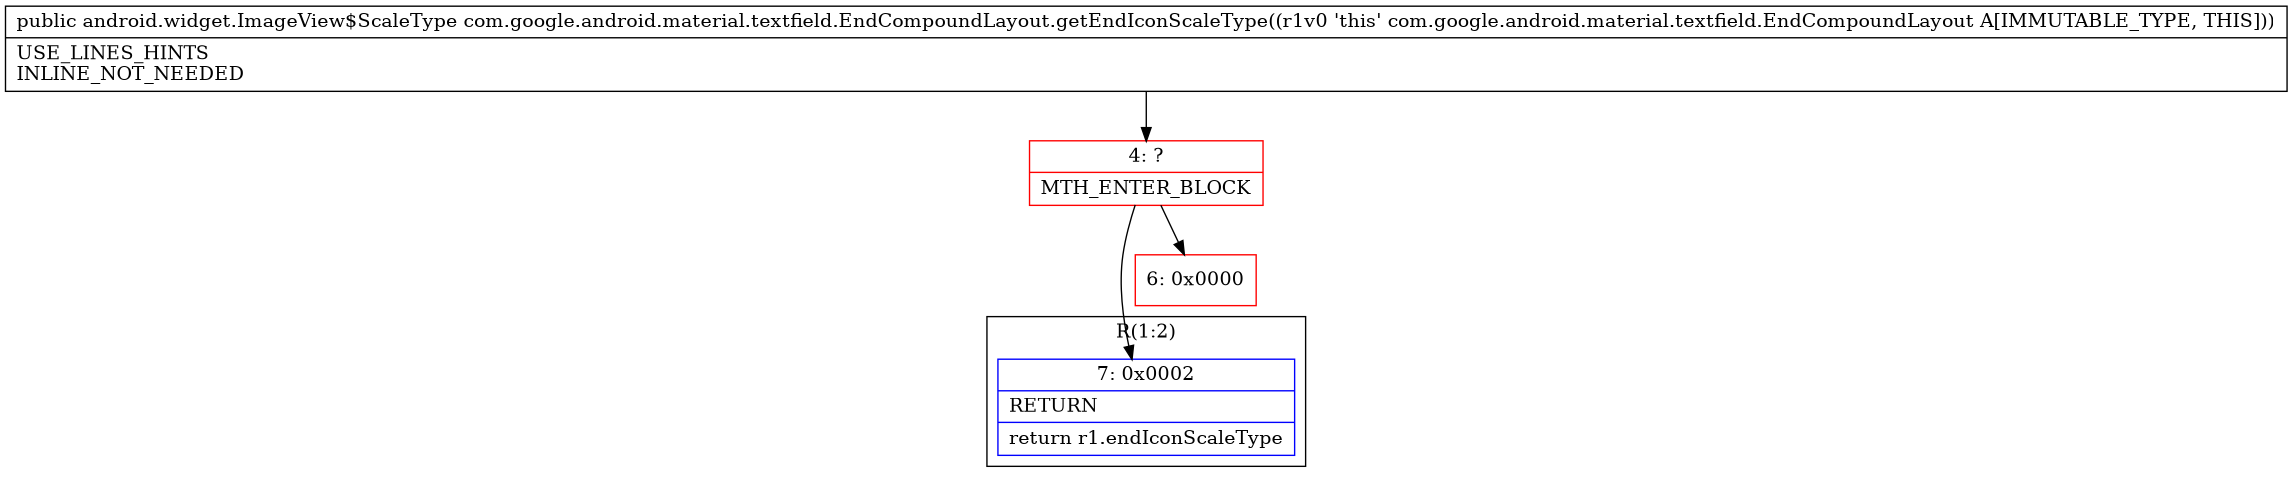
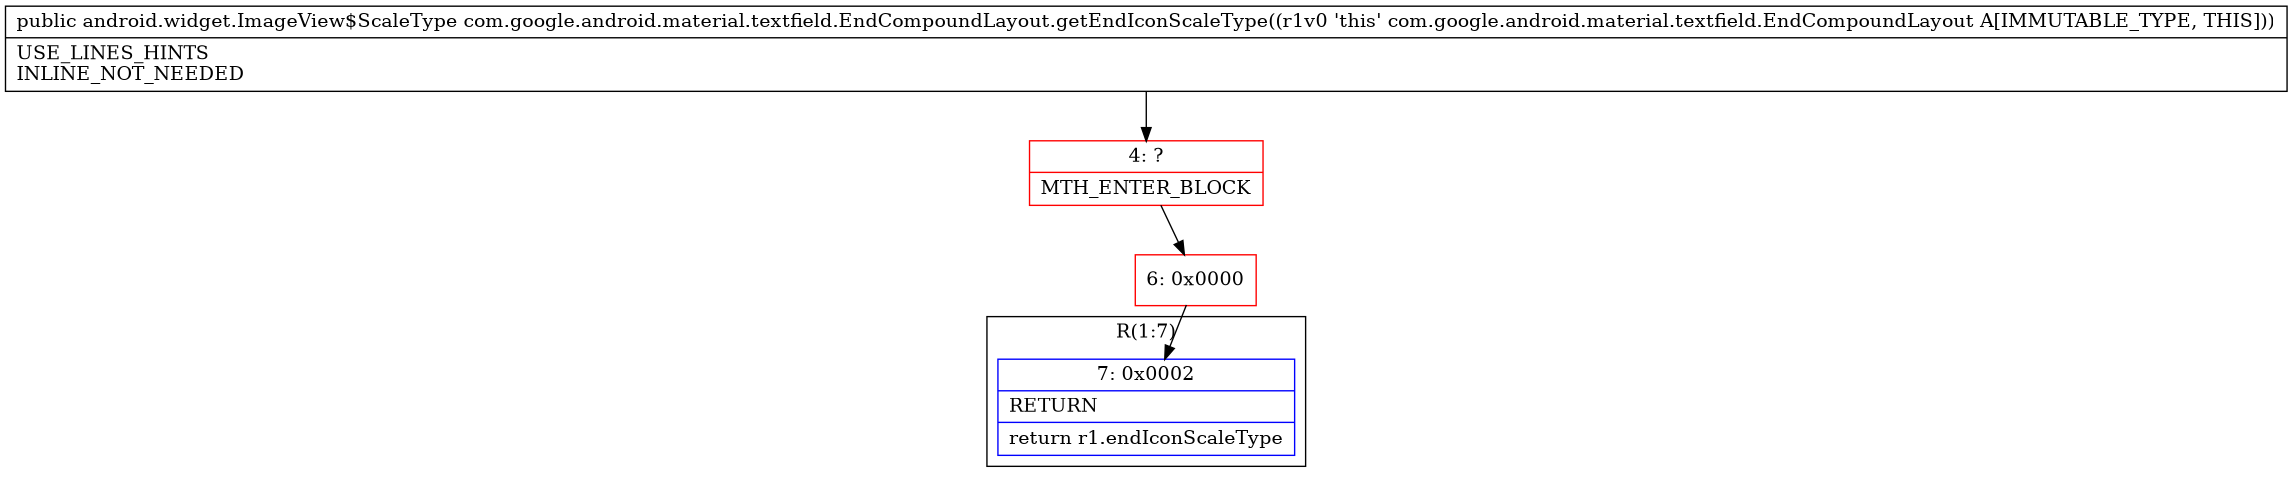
edge "4: ?" -> "7: 0x0002": now "6: 0x0000" -> "7: 0x0002"
cluster "R(1:2)": label "R(1:2)" -> "R(1:7)"
